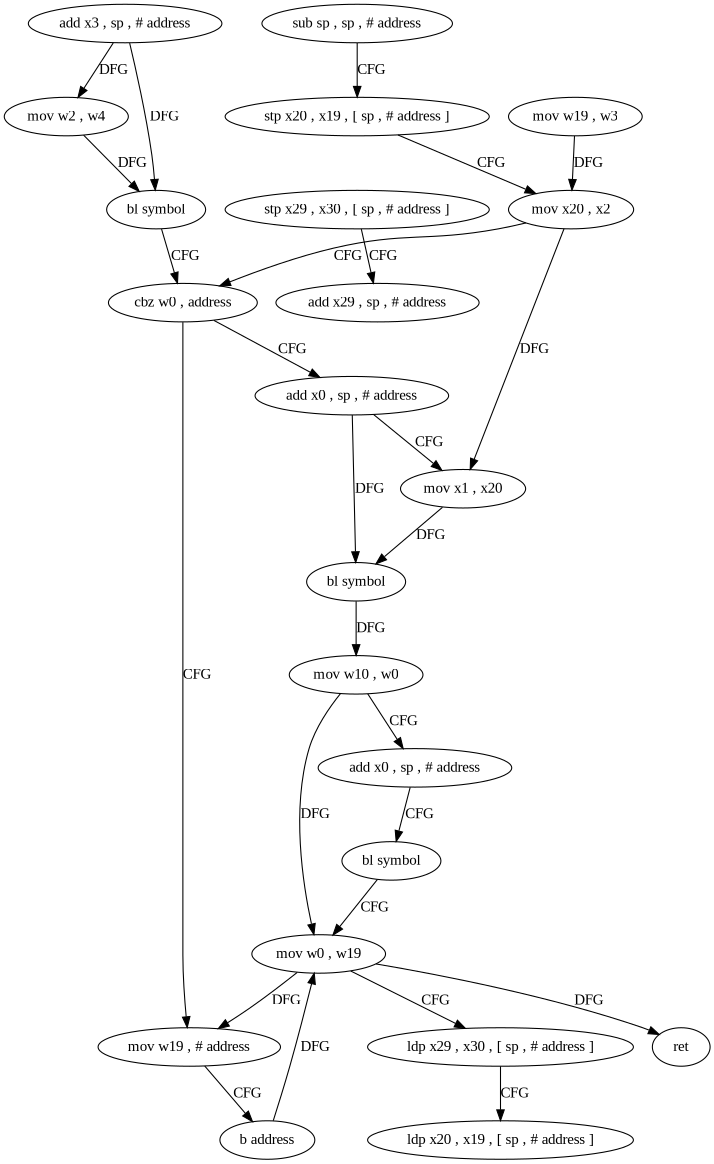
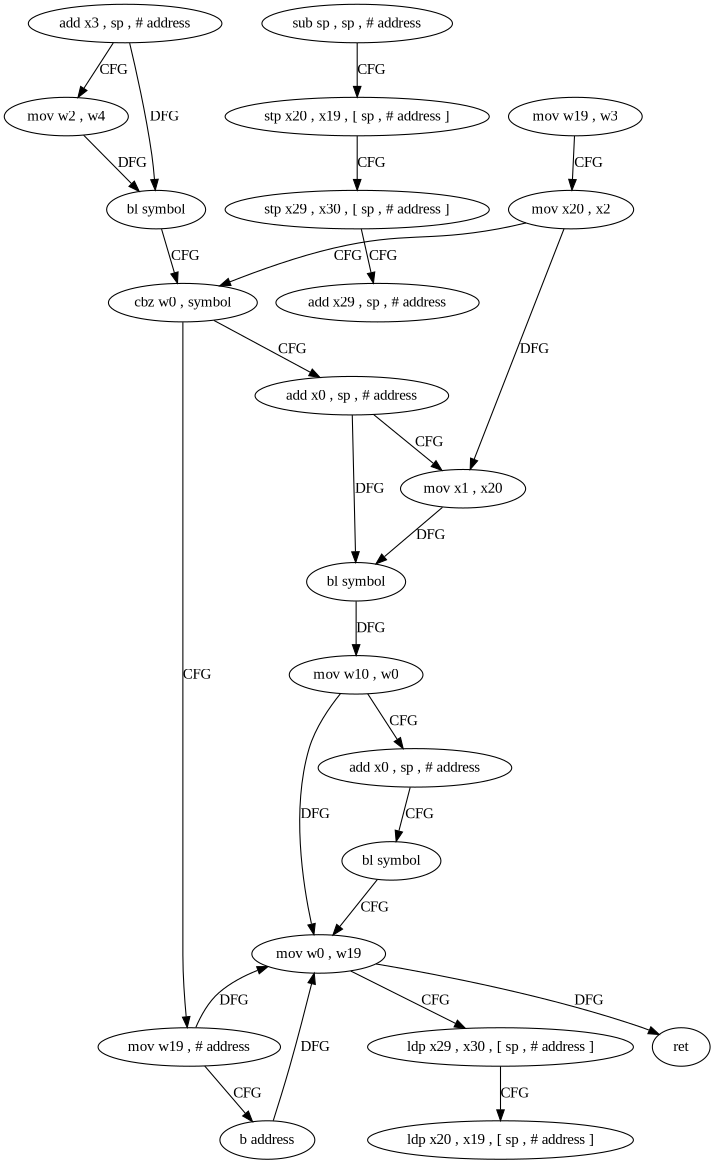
edge "add x3 , sp , # address" -> "mov w2 , w4": label "DFG" -> "CFG"
edge "stp x20 , x19 , [ sp , # address ]" -> "mov x20 , x2": now "stp x20 , x19 , [ sp , # address ]" -> "stp x29 , x30 , [ sp , # address ]"
edge "mov w19 , w3" -> "mov x20 , x2": label "DFG" -> "CFG"
node "cbz w0 , address": label "cbz w0 , address" -> "cbz w0 , symbol"
edge "mov w0 , w19" -> "mov w19 , # address": reversed
